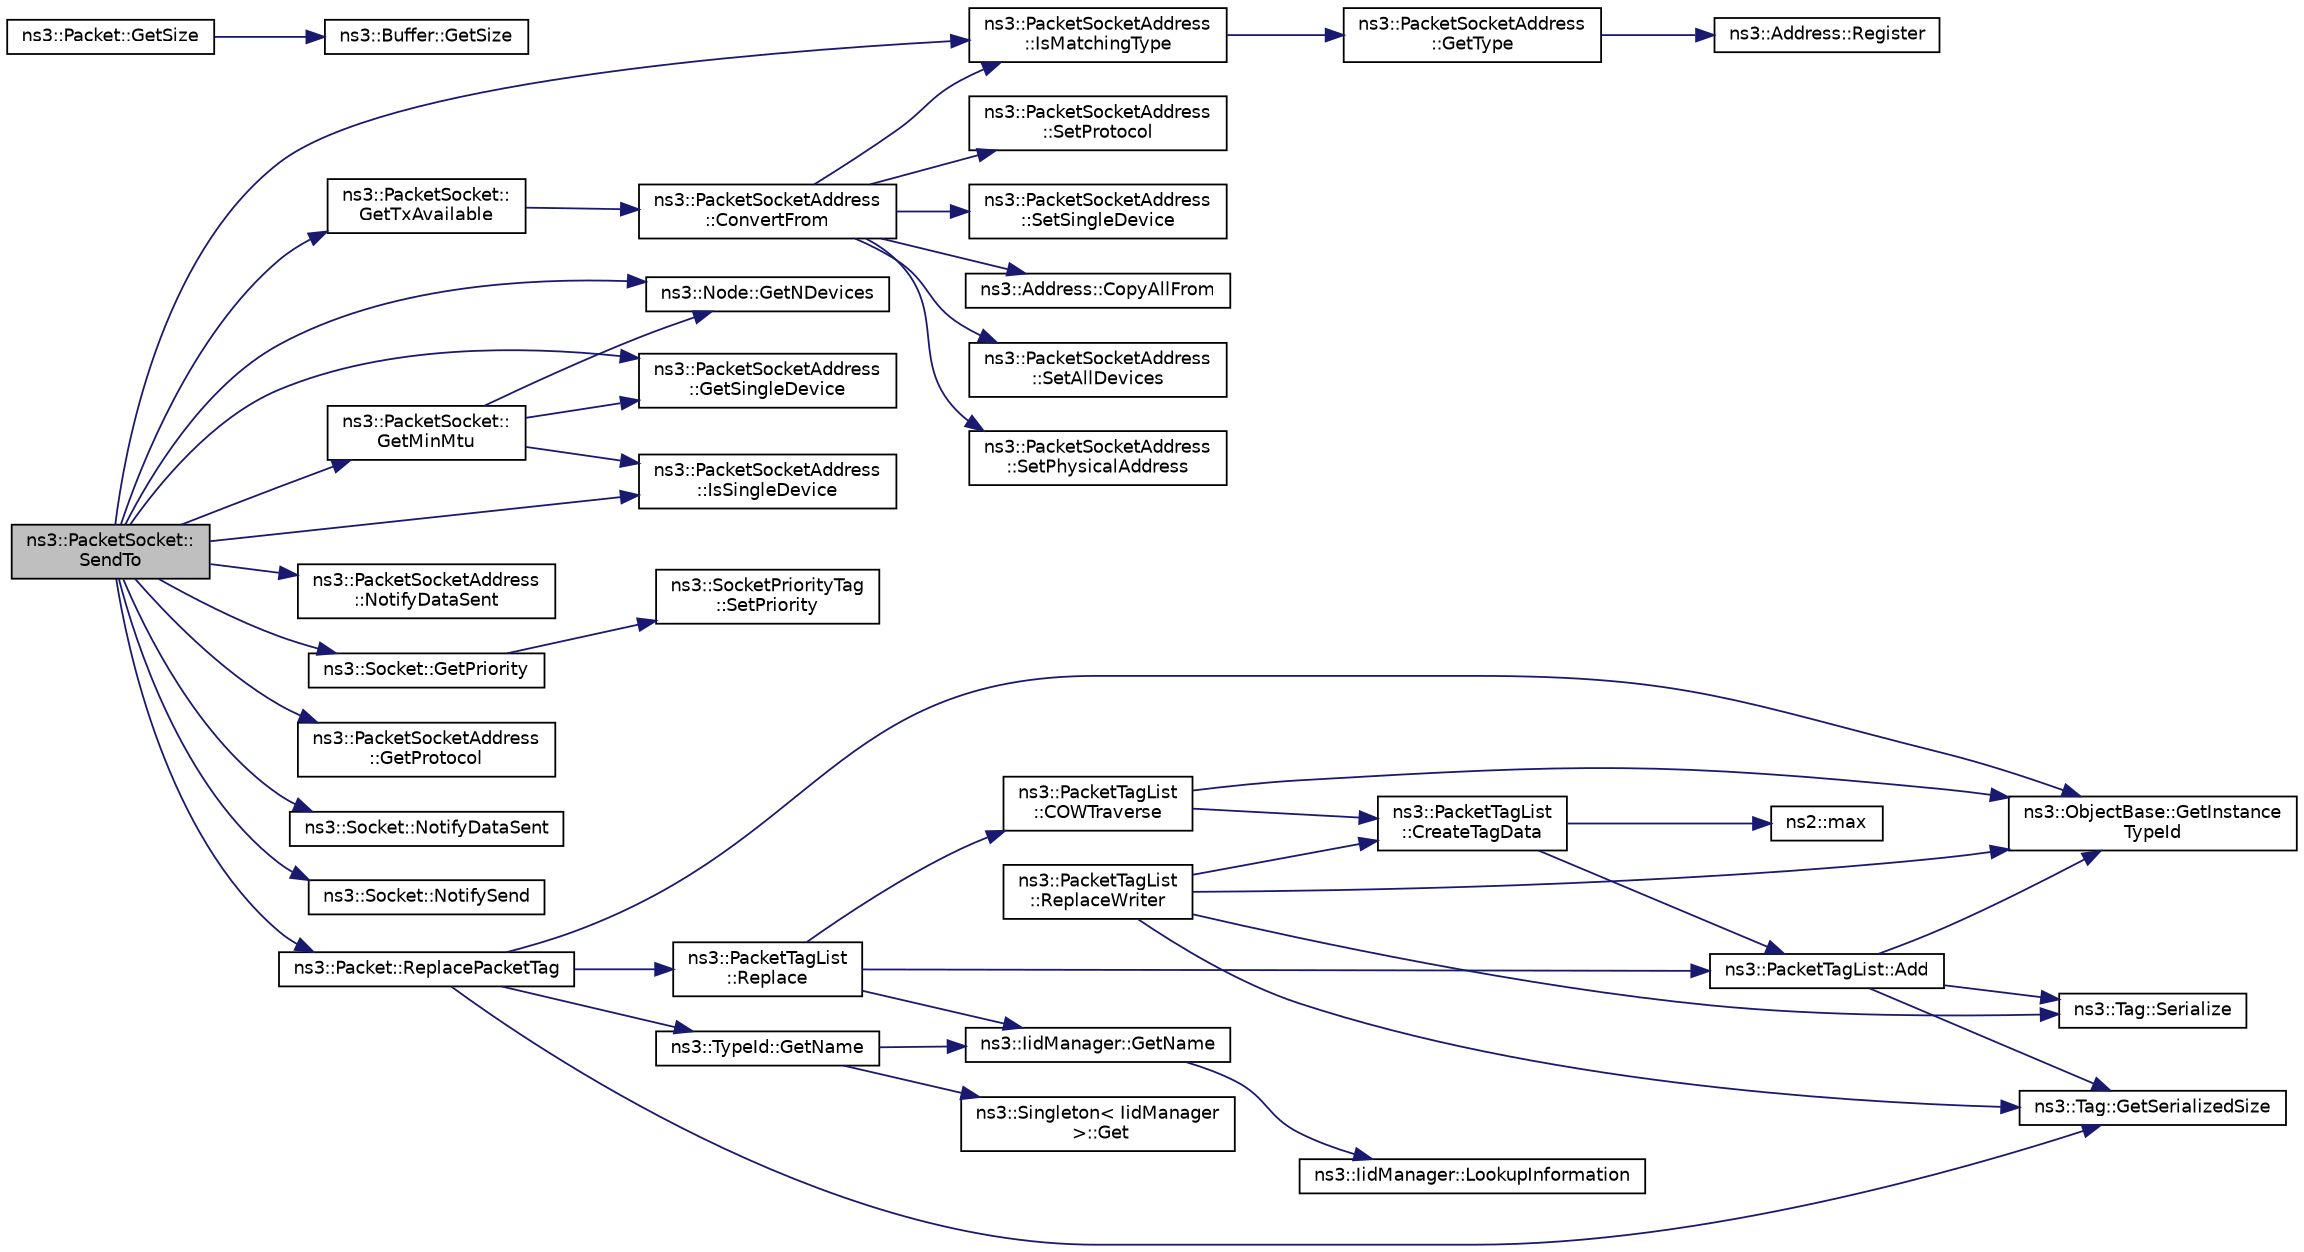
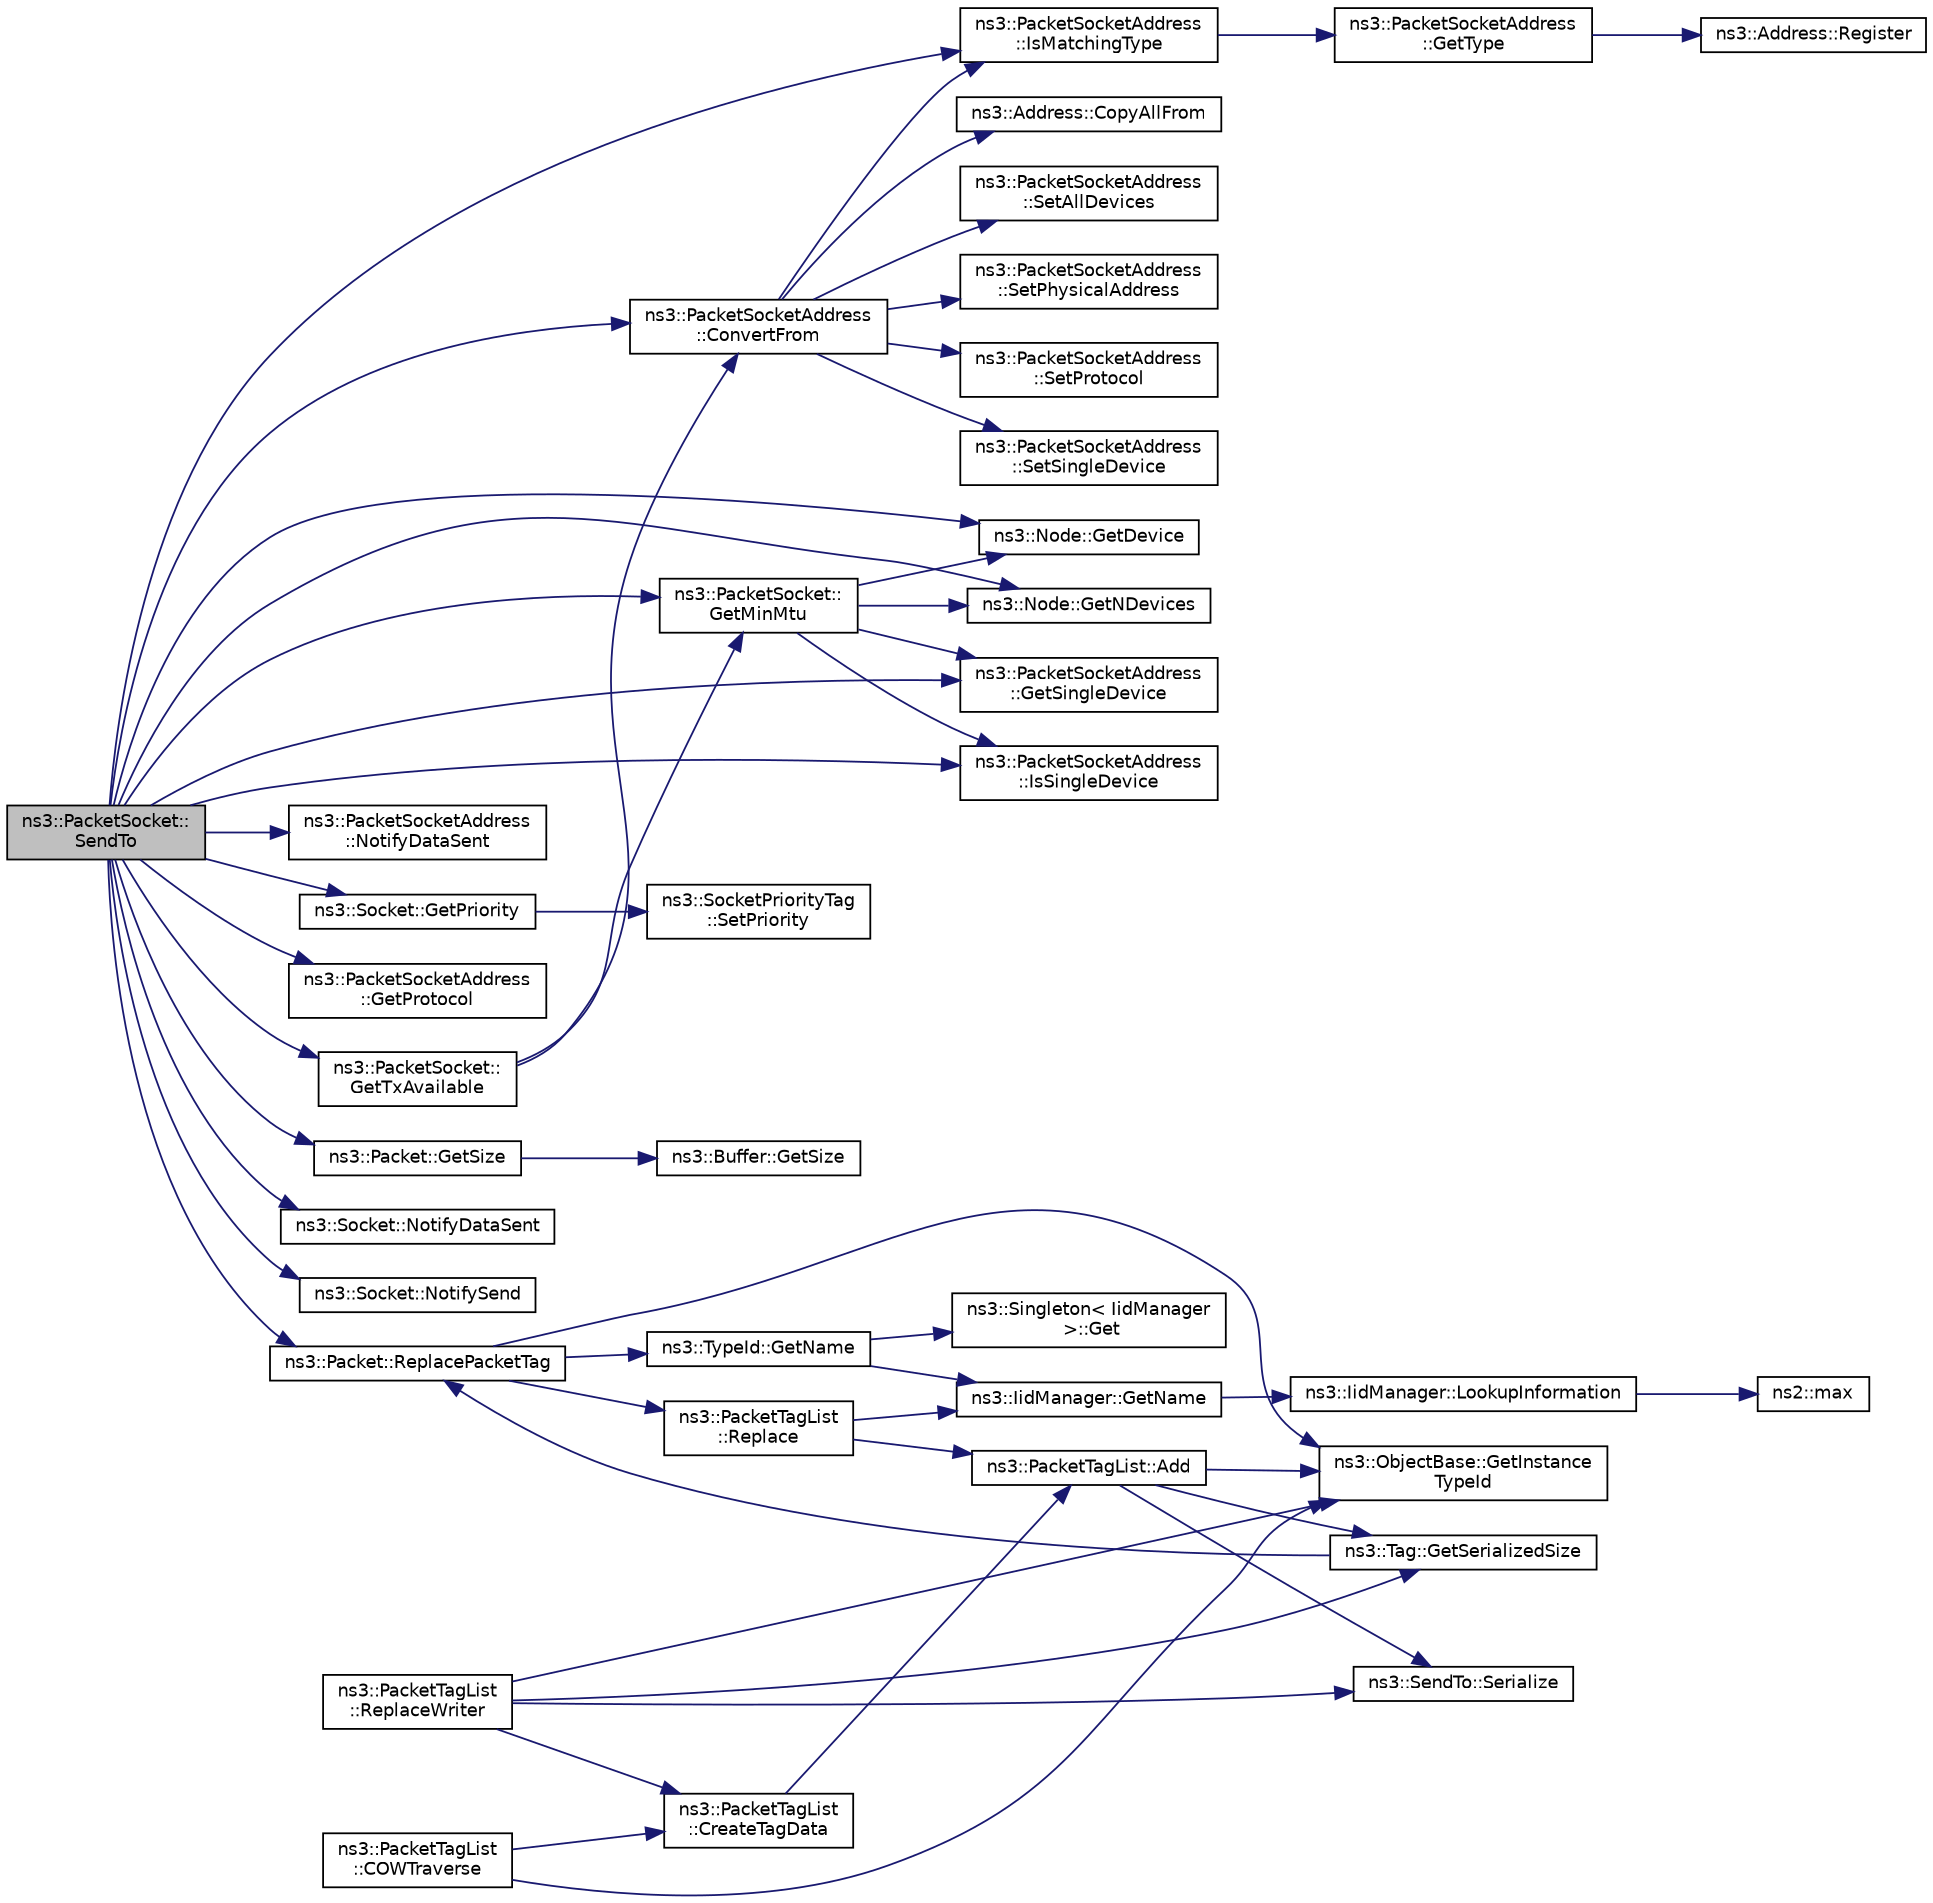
edge "ns3::PacketSocket:: SendTo" -> "ns3::PacketSocketAddress ::ConvertFrom": added
node "ns3::Node::GetDevice": added
edge "ns3::PacketTagList ::CreateTagData" -> "ns2::max": now "ns3::IidManager::LookupInformation" -> "ns2::max"
edge "ns3::PacketSocket:: GetTxAvailable" -> "ns3::PacketSocket:: GetMinMtu": added
edge "ns3::PacketTagList ::Replace" -> "ns3::PacketTagList ::COWTraverse": removed
node "ns3::Tag::Serialize": label "ns3::Tag::Serialize" -> "ns3::SendTo::Serialize"
edge "ns3::PacketSocket:: SendTo" -> "ns3::Packet::GetSize": added
edge "ns3::Packet::ReplacePacketTag" -> "ns3::Tag::GetSerializedSize": reversed
